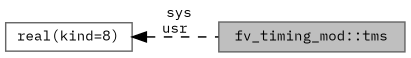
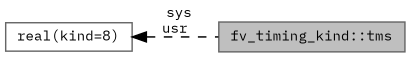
node "fv_timing_mod::tms": label "fv_timing_mod::tms" -> "fv_timing_kind::tms"
